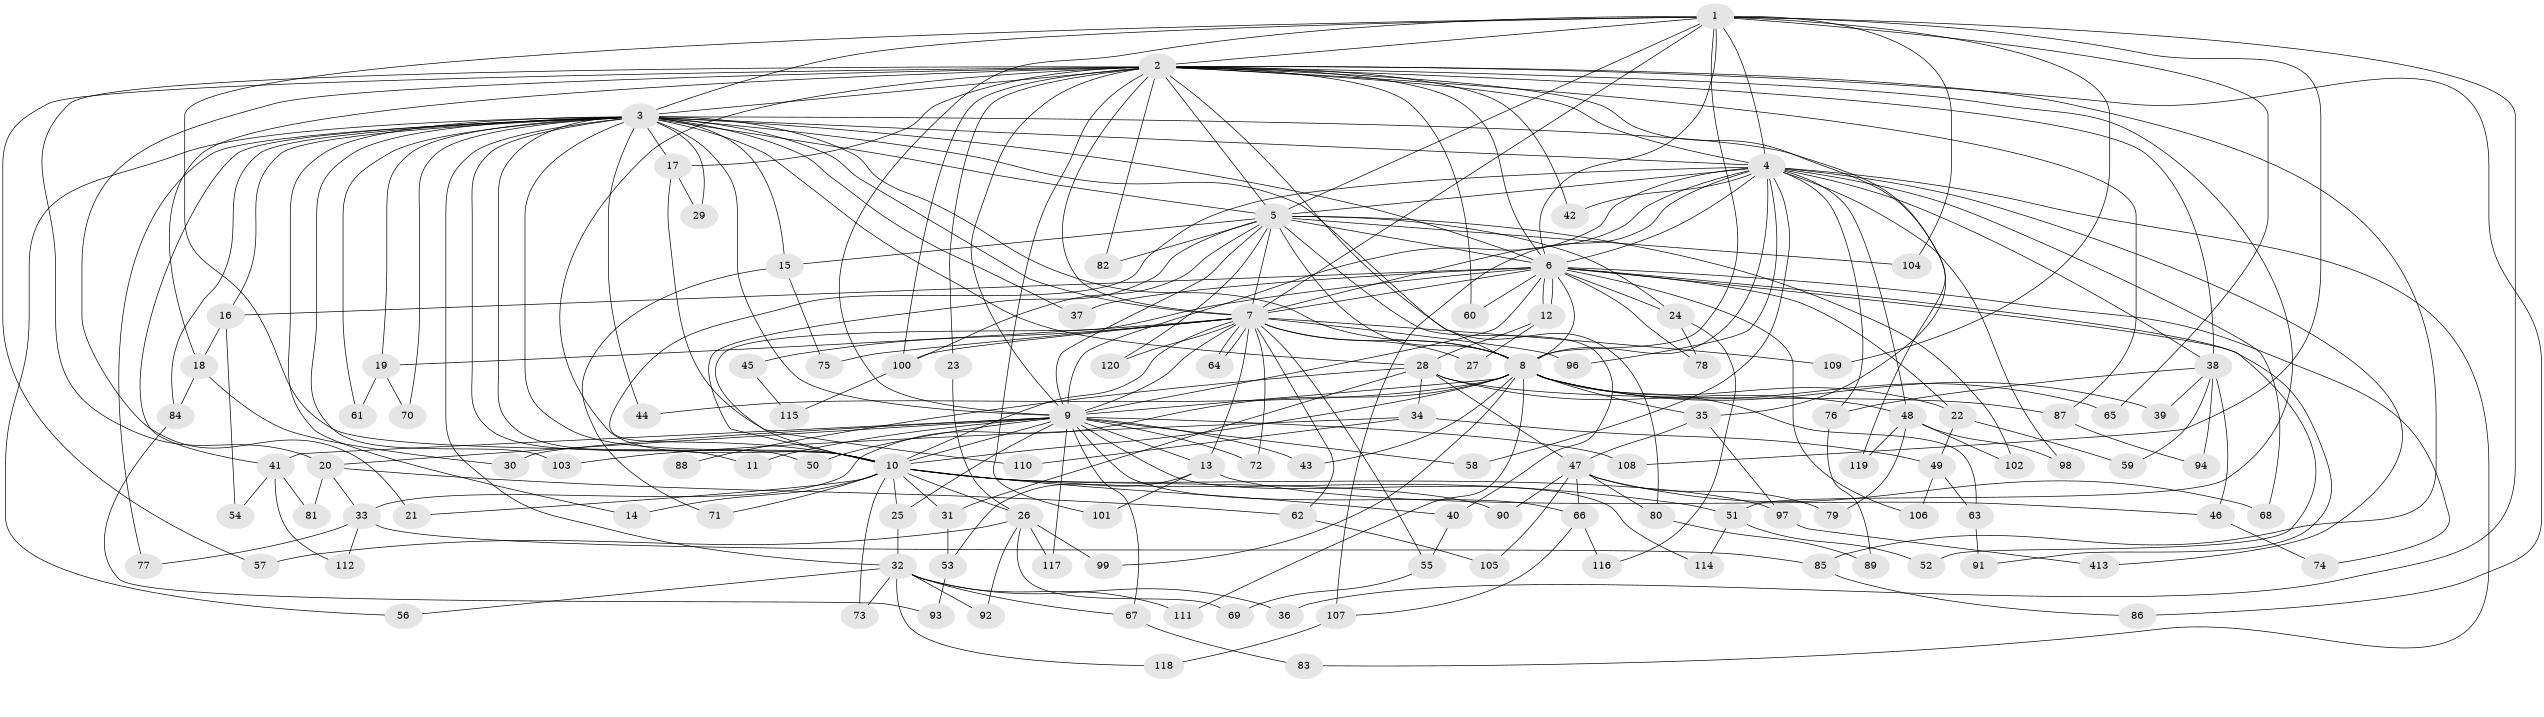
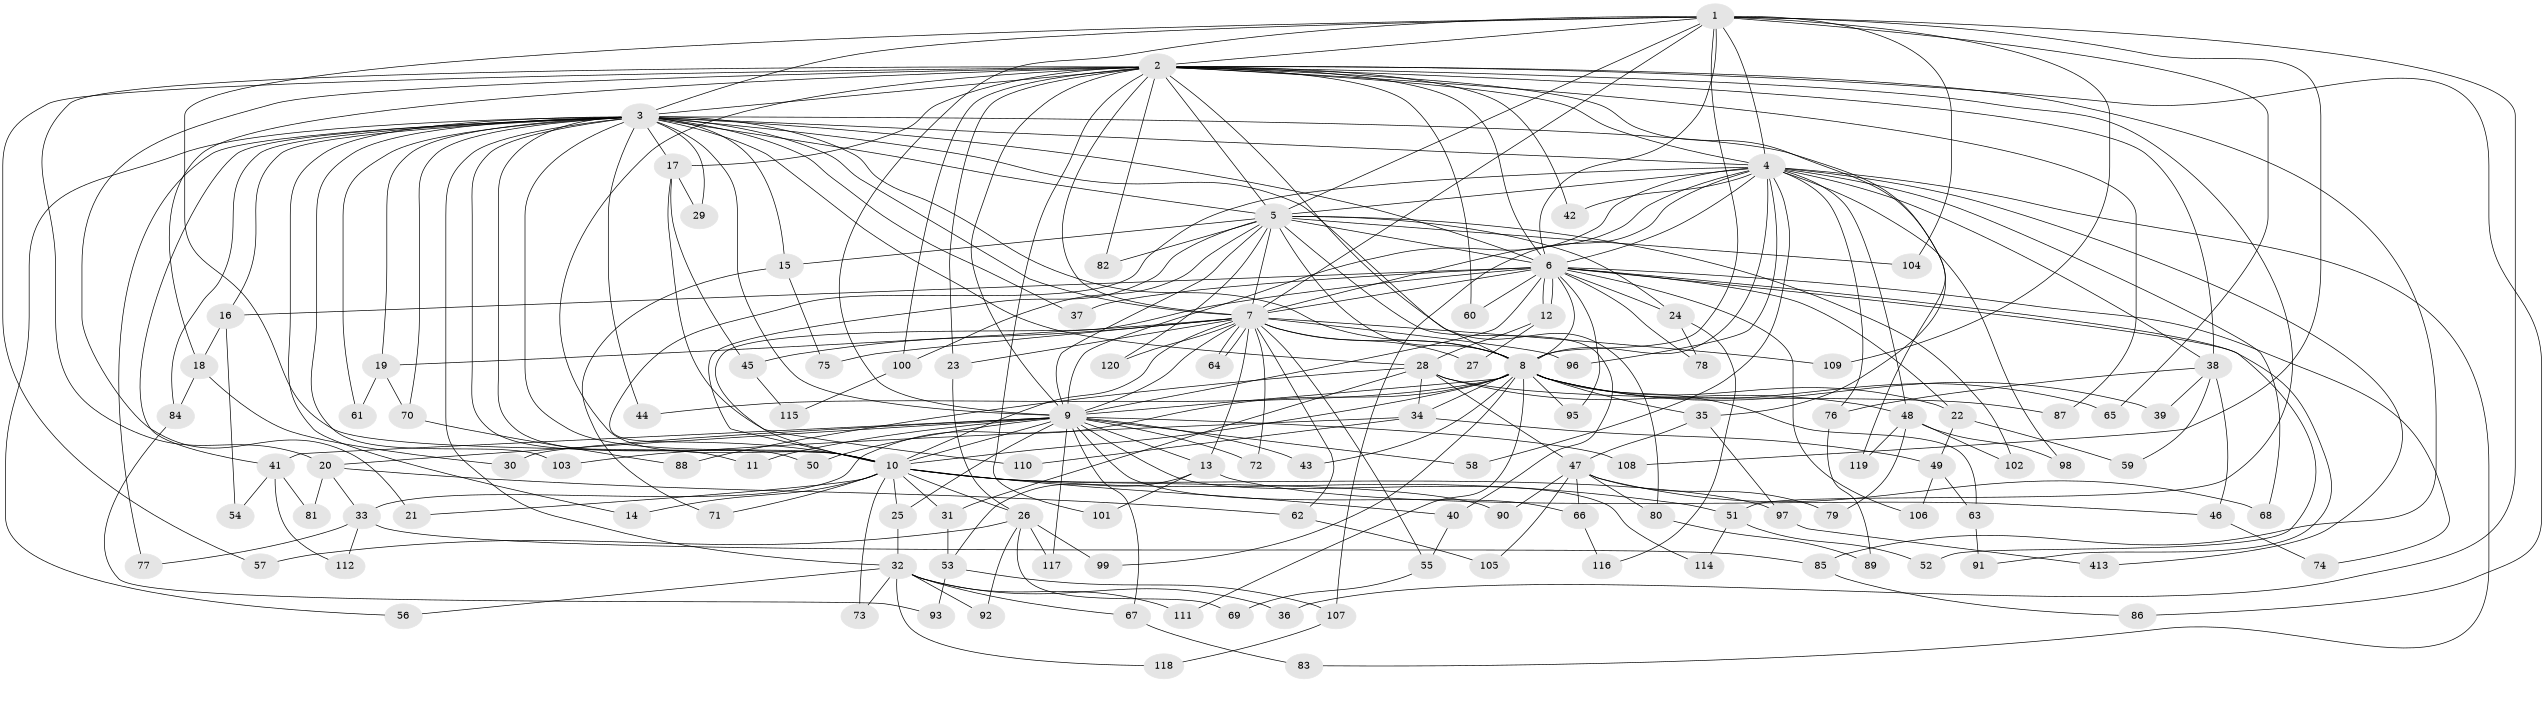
edge "17" -- "45": added
edge "7" -- "100": now "7" -- "23"
edge "8" -- "34": added
node "95": added
edge "70" -- "88": added
node "94": removed
edge "66" -- "107": now "53" -- "107"
